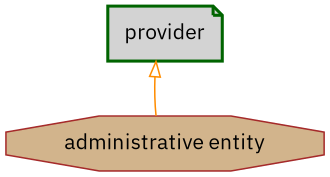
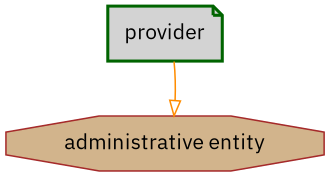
edge "administrative entity" -> "provider": reversed
